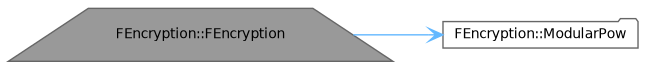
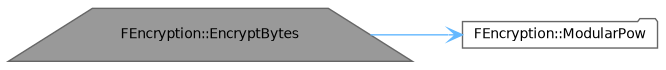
node "FEncryption::FEncryption": label "FEncryption::FEncryption" -> "FEncryption::EncryptBytes"
